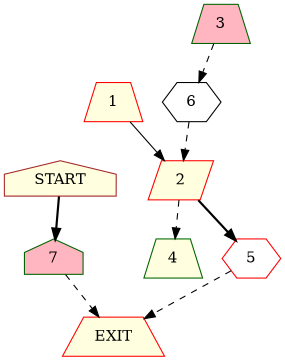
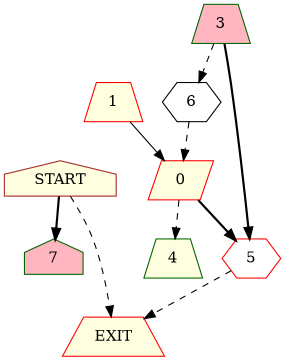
edge "3" -> "5": added
node "2": label "2" -> "0"
edge "7" -> "EXIT": now "START" -> "EXIT"
